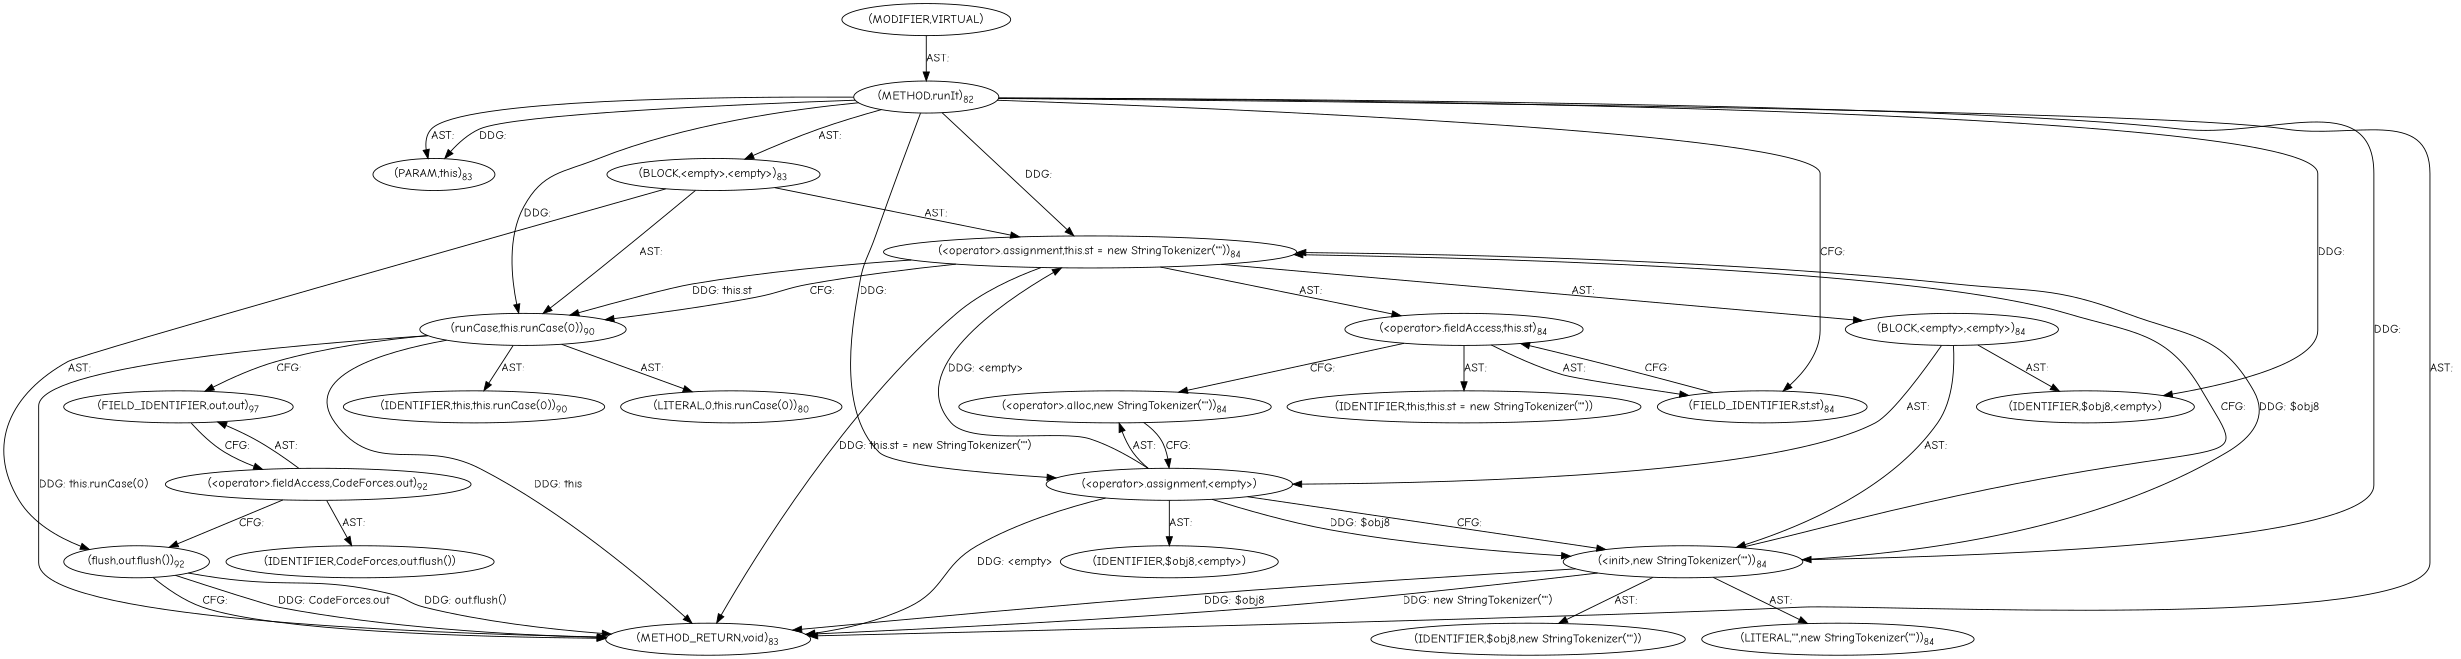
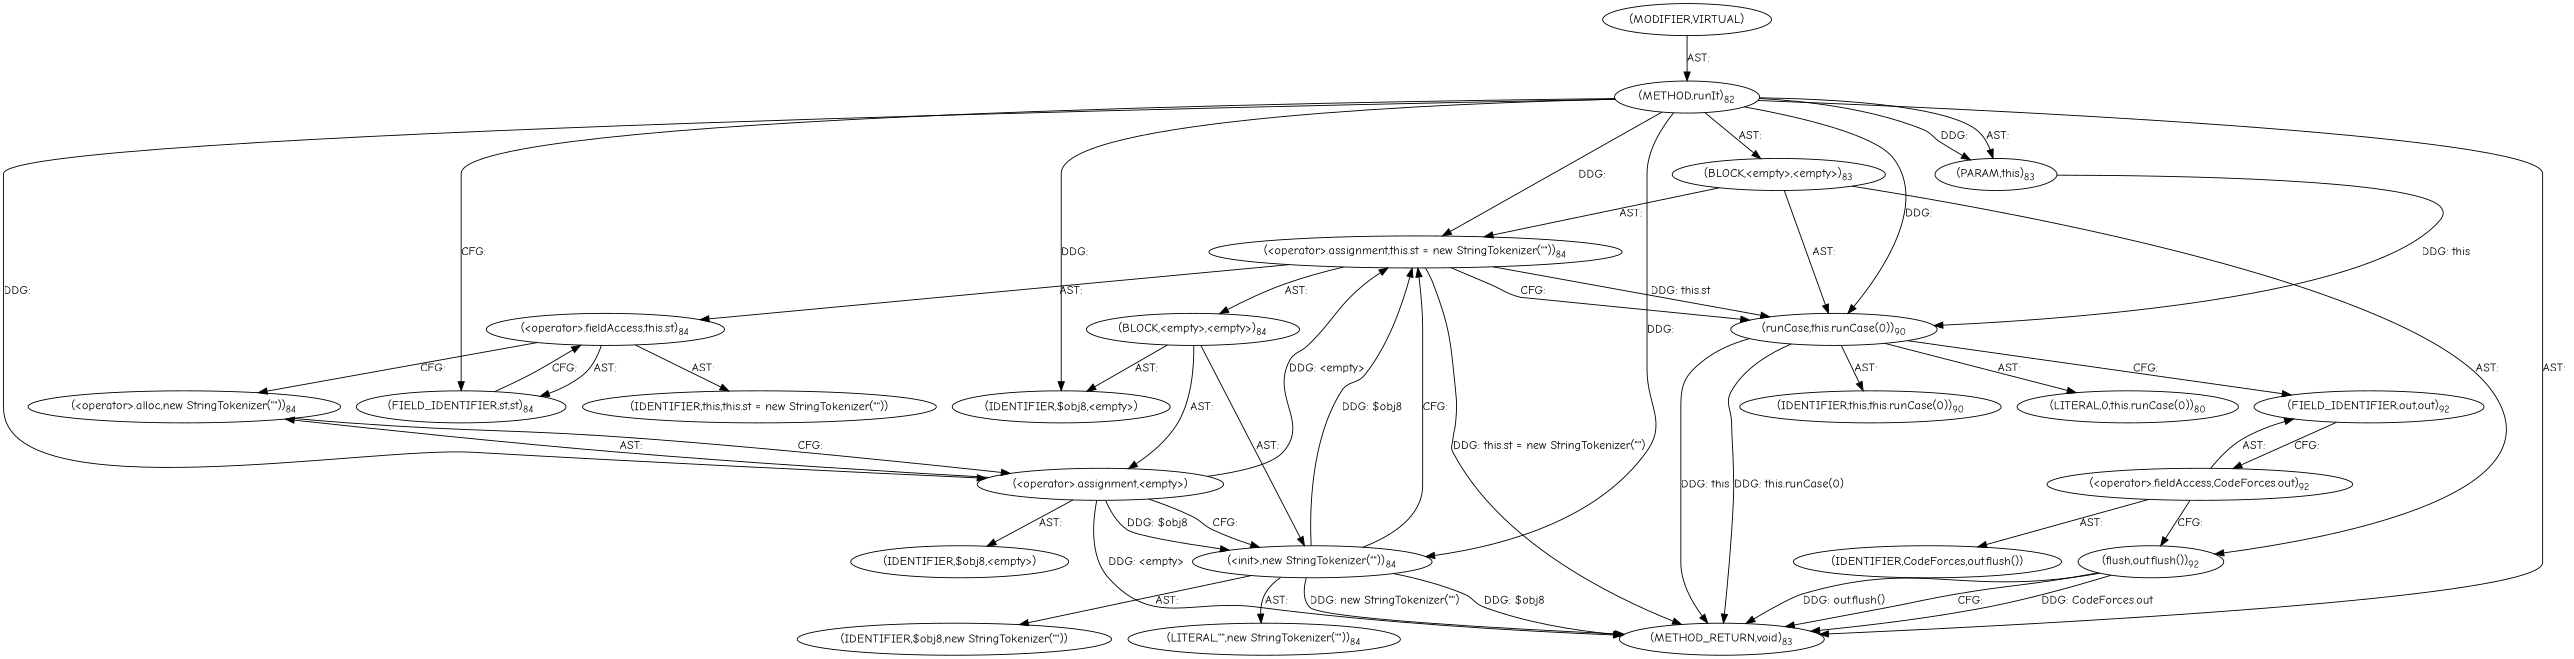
edge "(PARAM,this)" -> "(runCase,this.runCase(0))": added, label "DDG: this"
node "(FIELD_IDENTIFIER,out,out)": text "97" -> "92"
